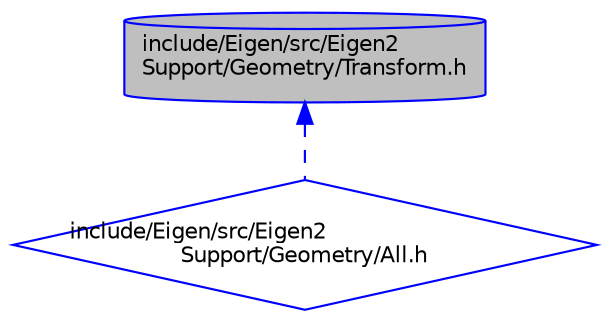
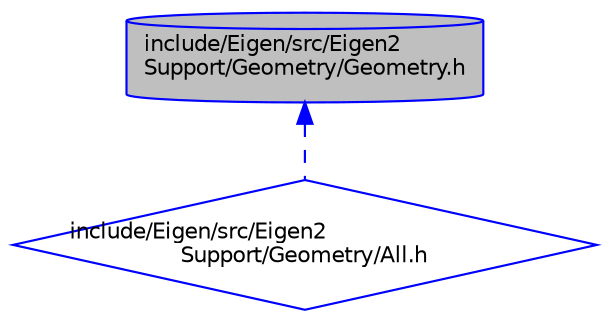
node "include/Eigen/src/Eigen2 Support/Geometry/Transform.h": label "include/Eigen/src/Eigen2 Support/Geometry/Transform.h" -> "include/Eigen/src/Eigen2 Support/Geometry/Geometry.h"
